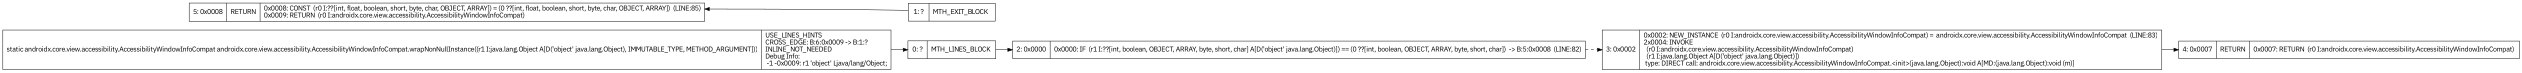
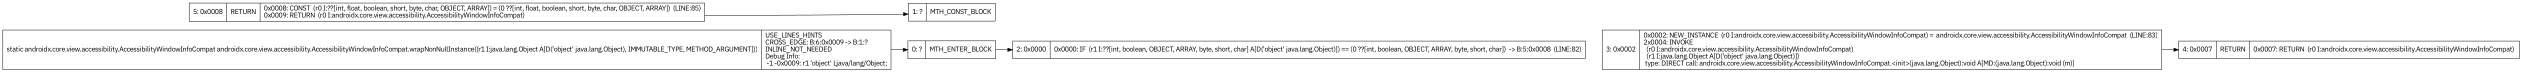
edge "1: ?" -> "5: 0x0008": reversed
node "1: ?": text "MTH_EXIT_BLOCK" -> "MTH_CONST_BLOCK"
node "0: ?": text "MTH_LINES_BLOCK" -> "MTH_ENTER_BLOCK"
edge "2: 0x0000" -> "3: 0x0002": removed
